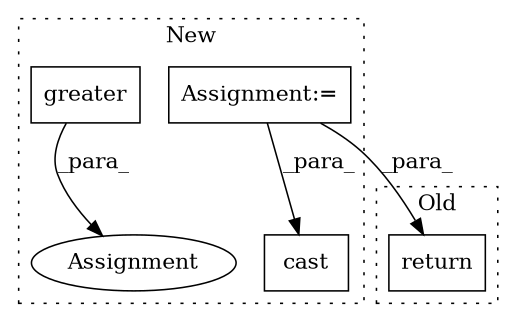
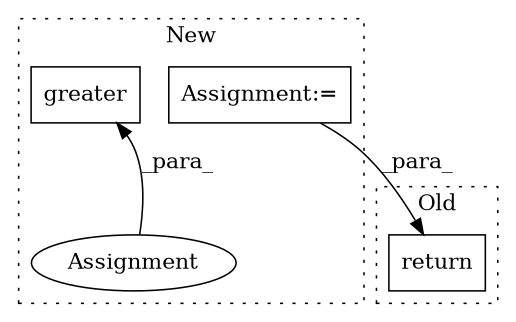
edge "greater" -> "Assignment": reversed
node "cast": removed
